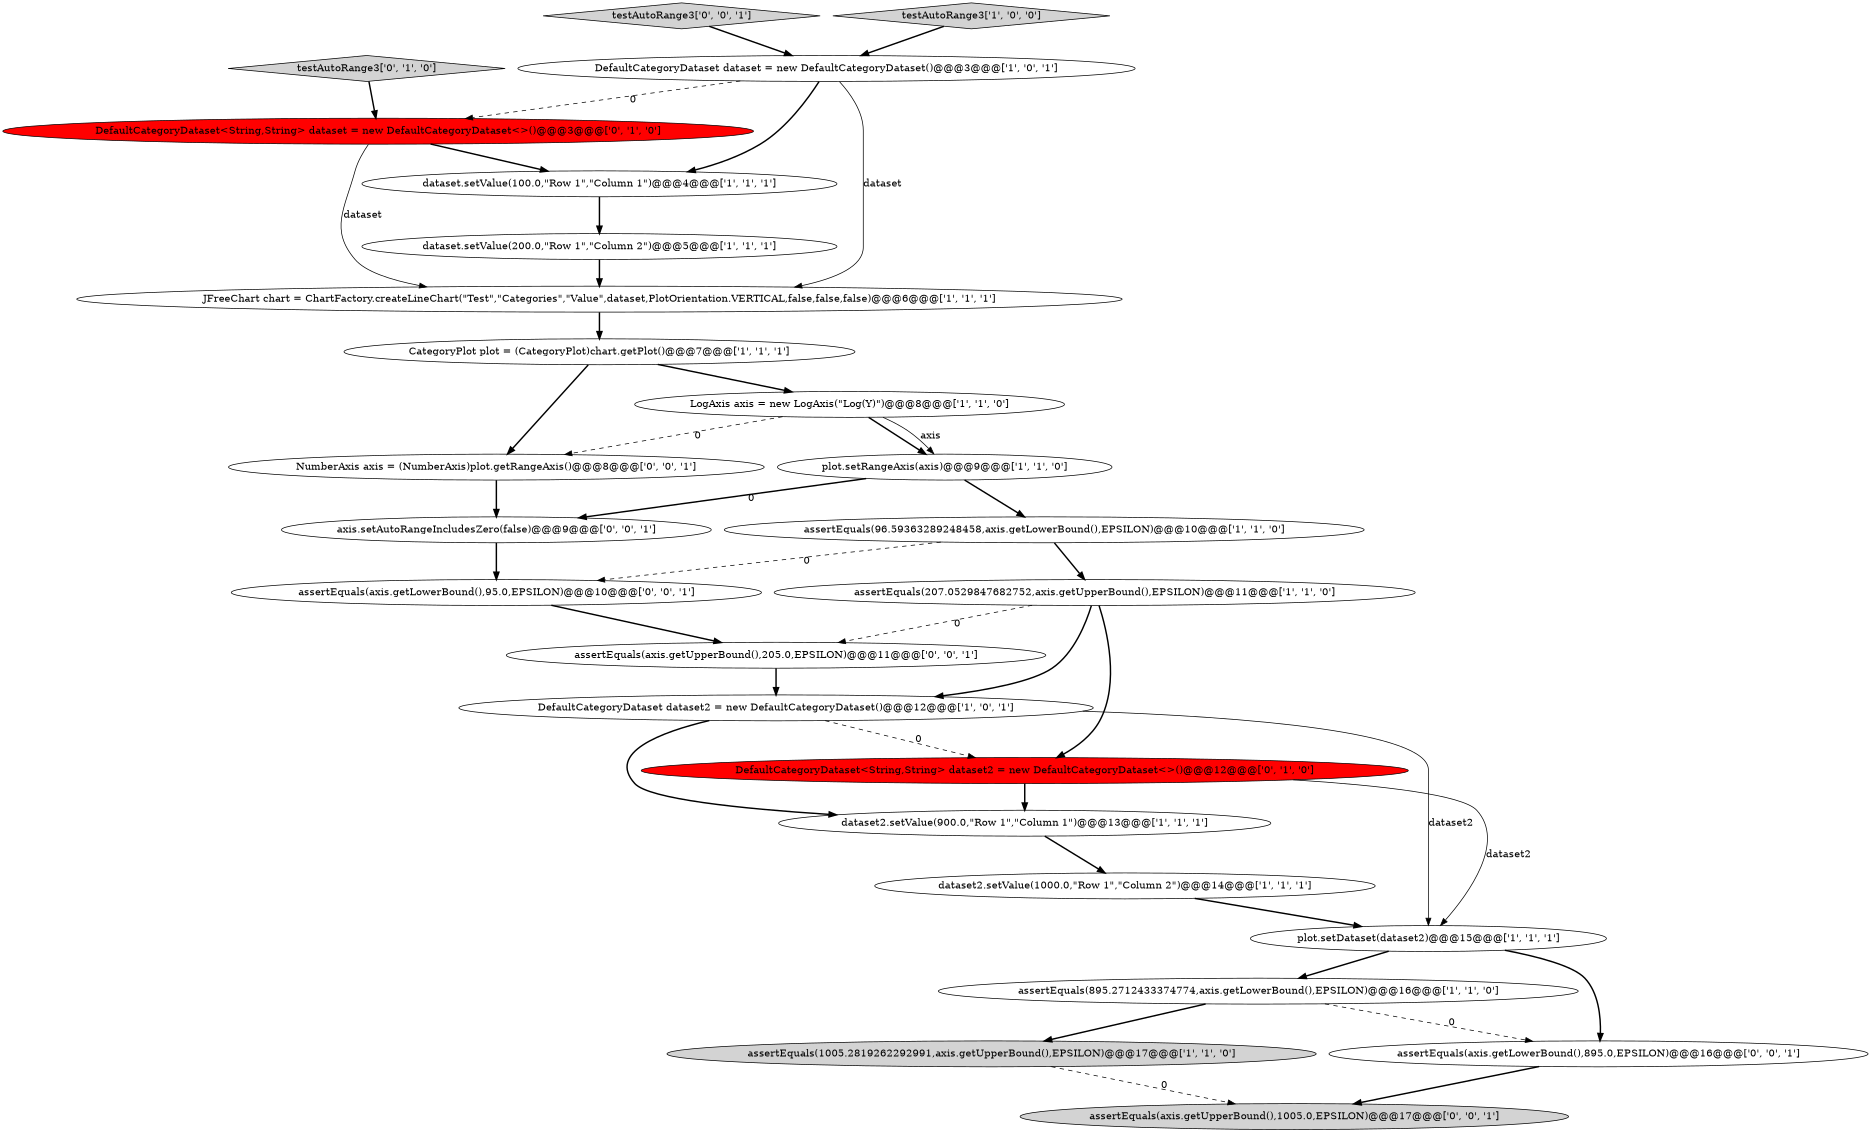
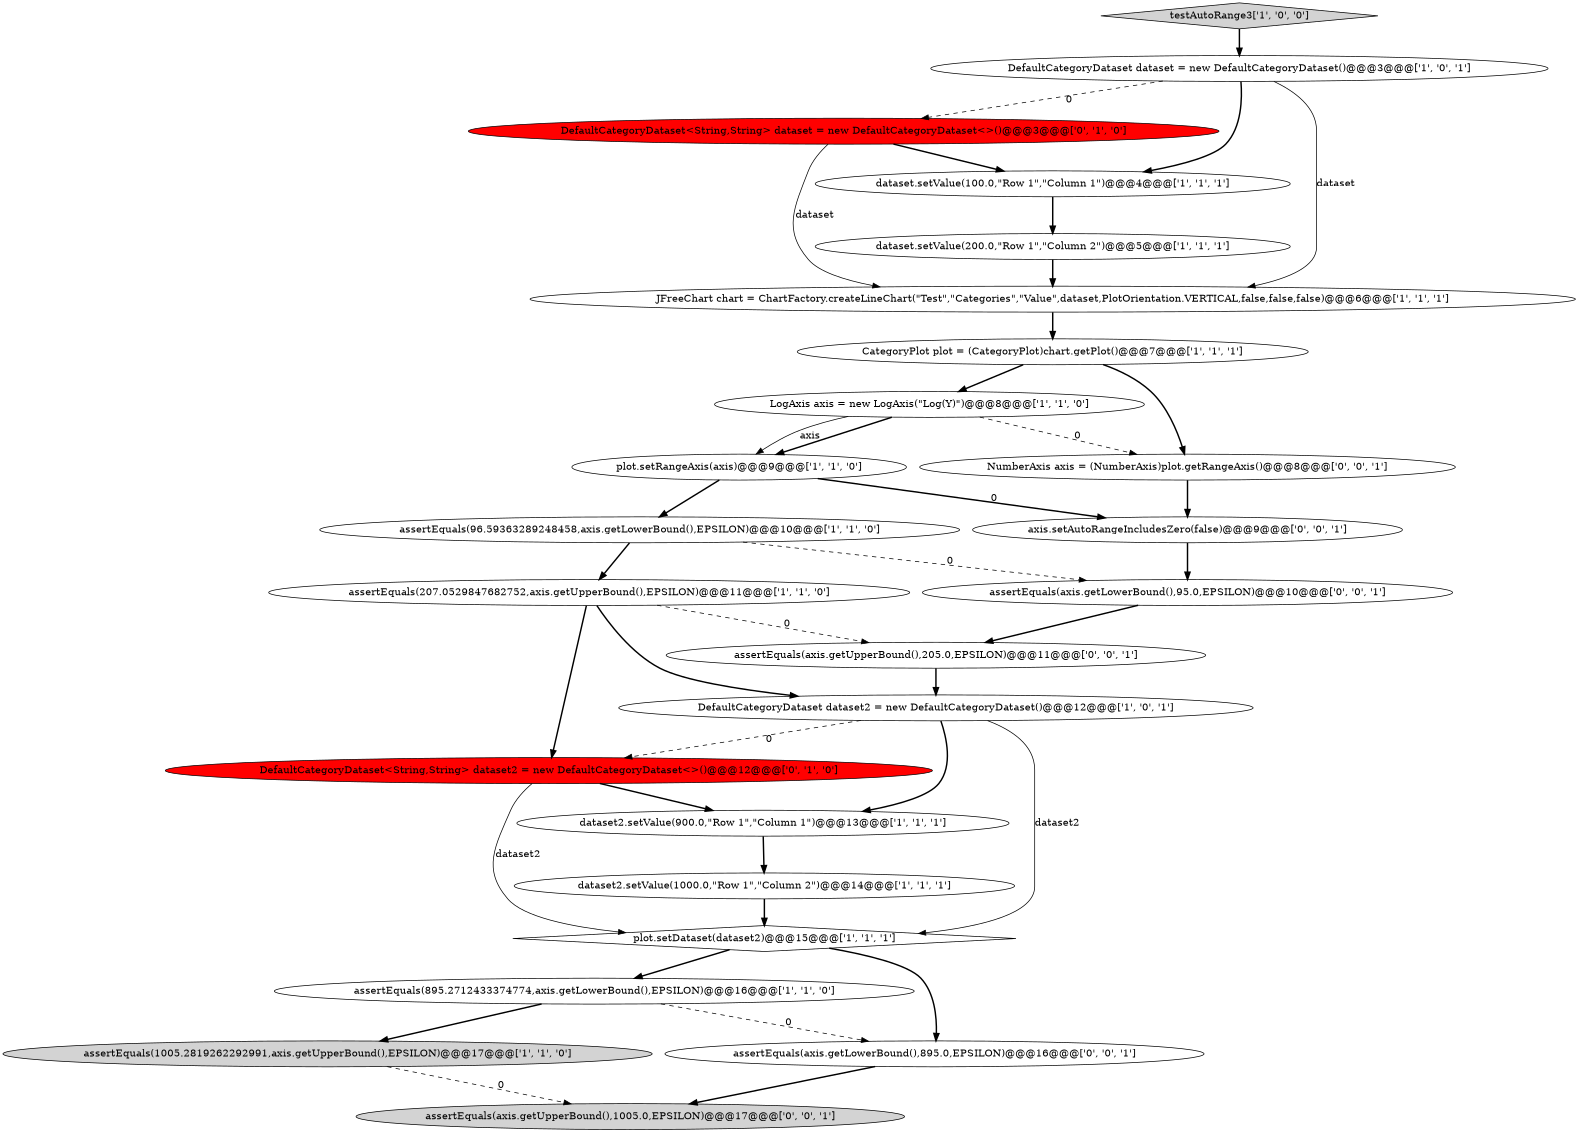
node "testAutoRange3['0', '0', '1']": removed
node "testAutoRange3['0', '1', '0']": removed
node "plot.setDataset(dataset2)@@@15@@@['1', '1', '1']": shape ellipse -> diamond
